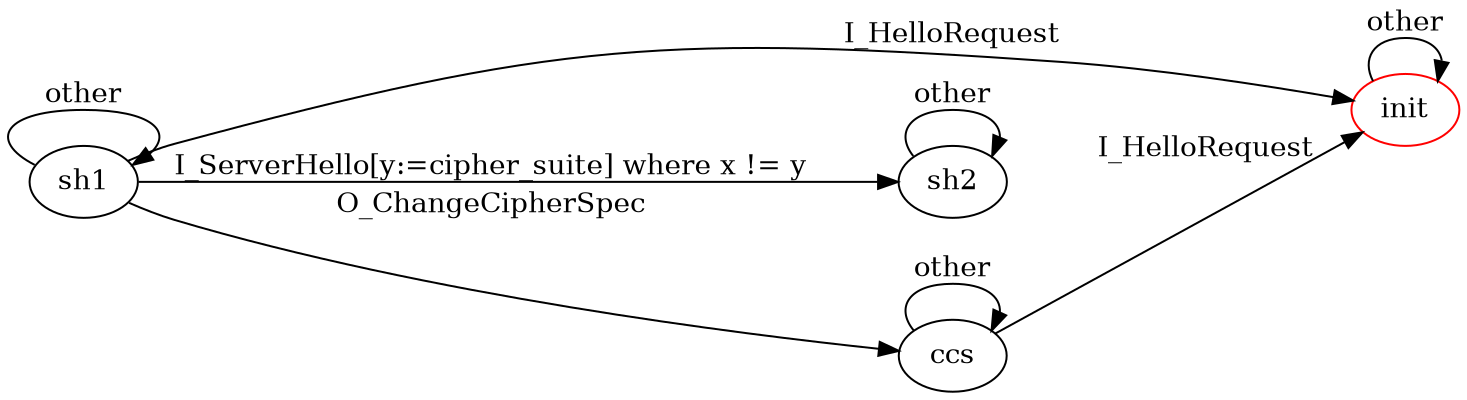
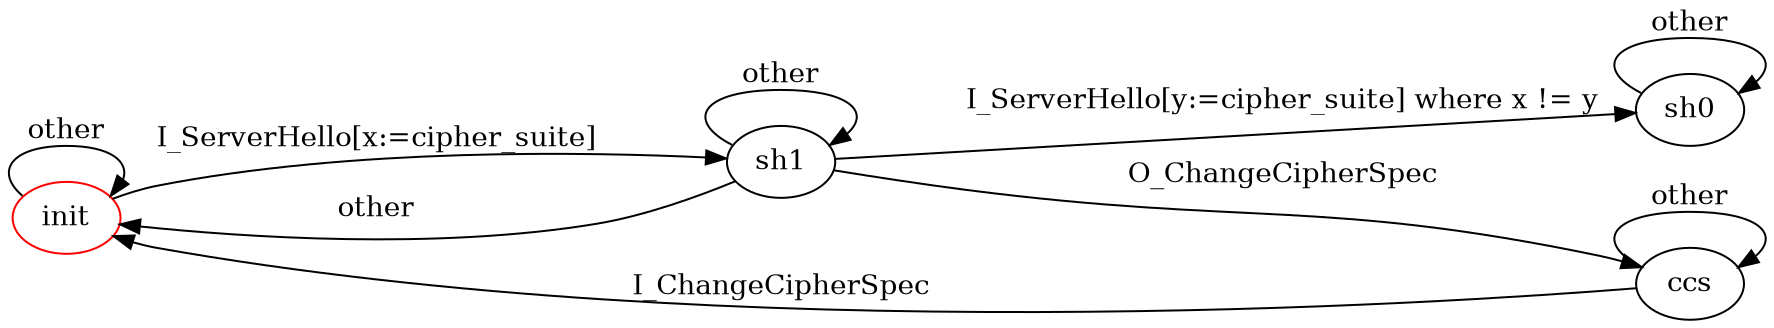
edge "sh1" -> "init": label "I_HelloRequest" -> "other"
edge "ccs" -> "init": label "I_HelloRequest" -> "I_ChangeCipherSpec"
edge "init" -> "sh1": added, label "I_ServerHello[x:=cipher_suite]"
node "sh2": label "sh2" -> "sh0"
